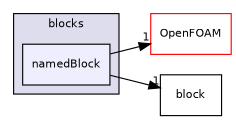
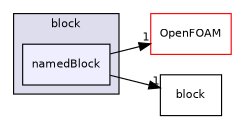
cluster "blocks": label "blocks" -> "block"
